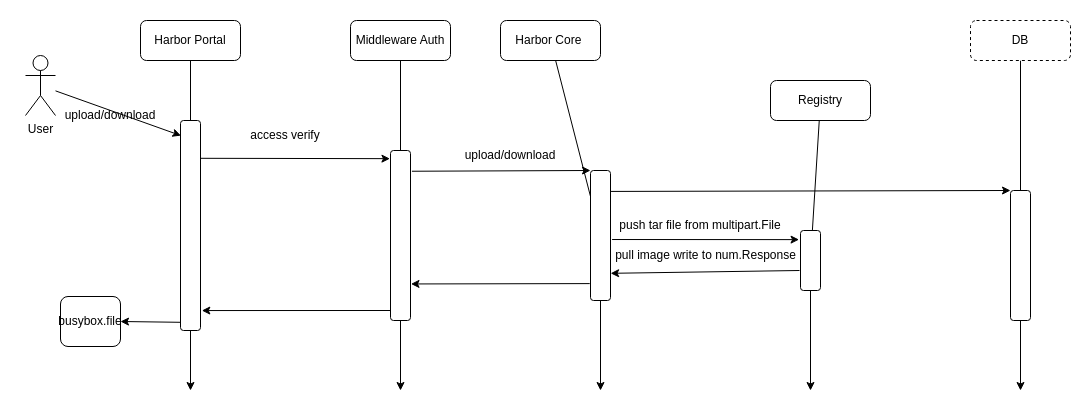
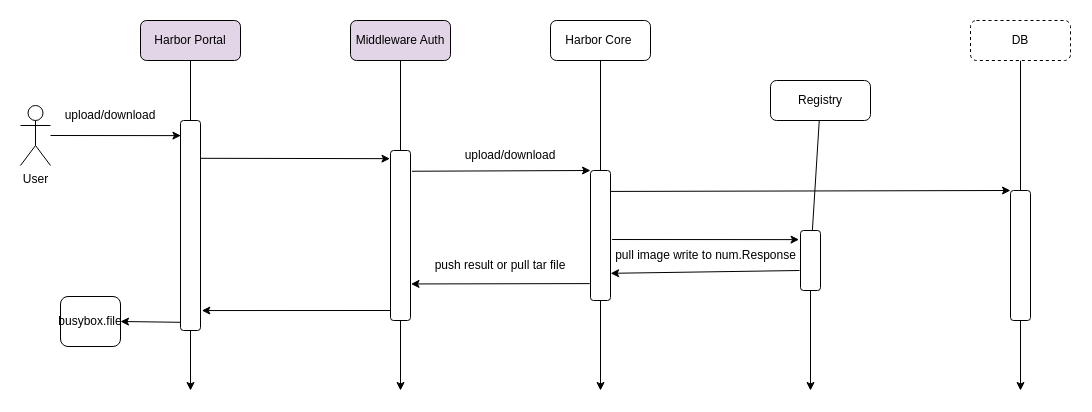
node "Harbor Portal": fillcolor #ffffff -> #e1d5e7
node "Middleware Auth": fillcolor #ffffff -> #e1d5e7
node "Harbor Core": moved (551, 41) -> (601, 41)
node "User": moved (41, 86) -> (36, 136)
node "access verify": removed
node "push tar file from multipart.File": removed
node "push result or pull tar file": added
